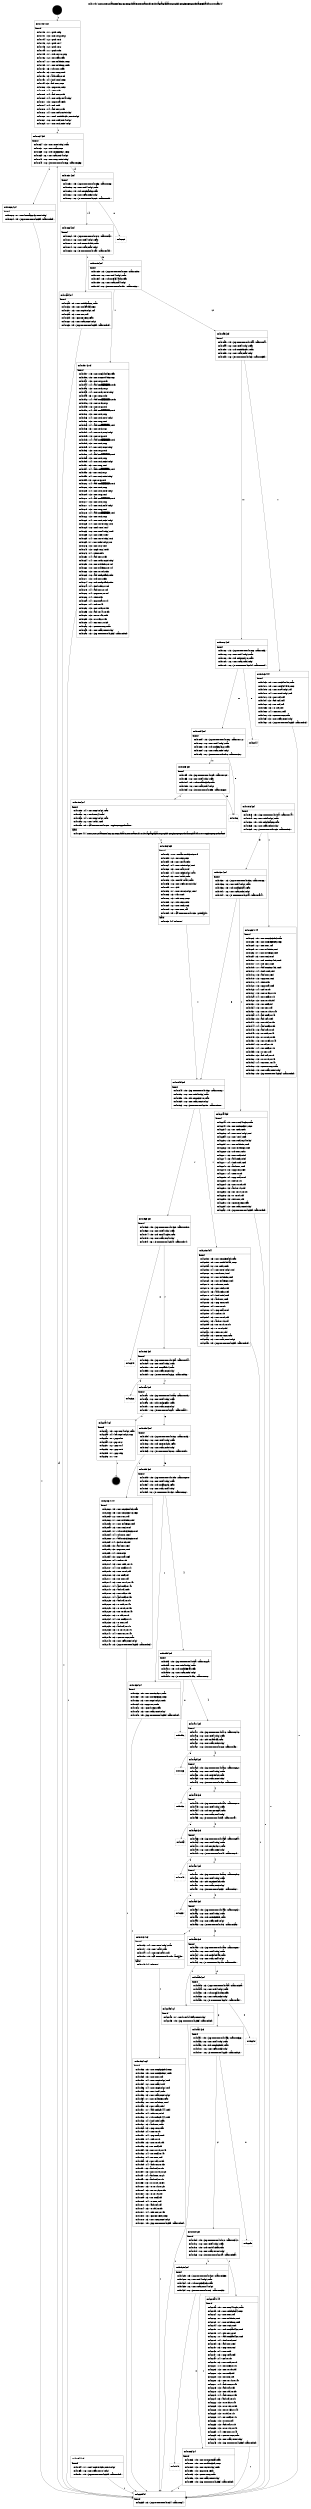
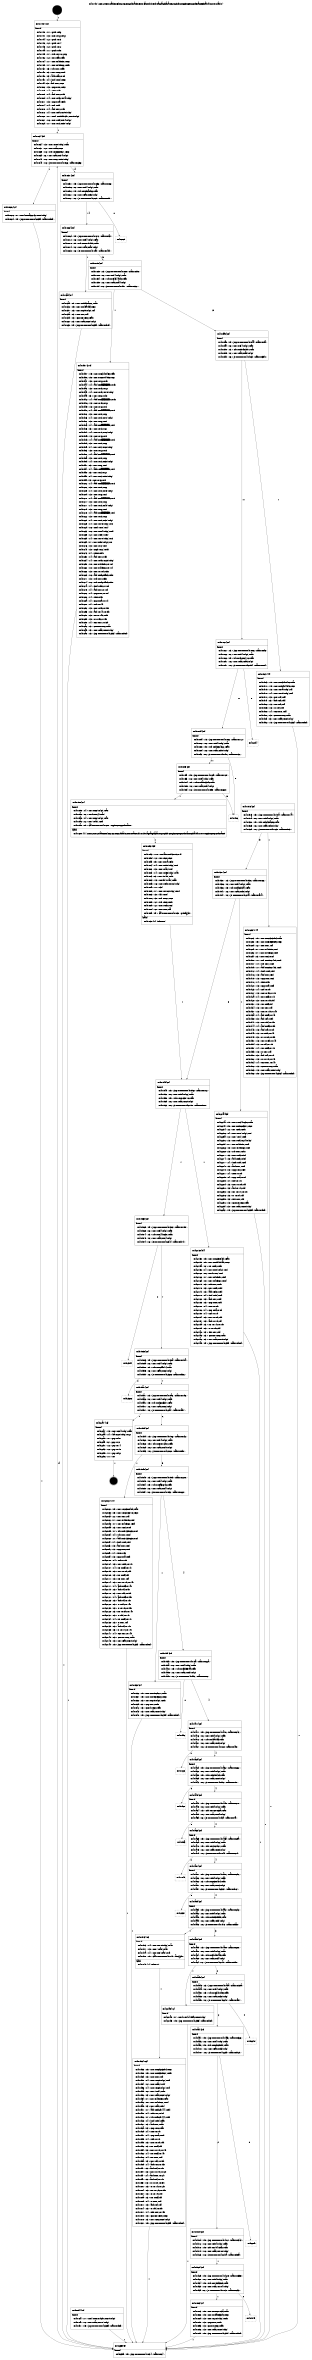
node "0x4021ba [144]": removed
